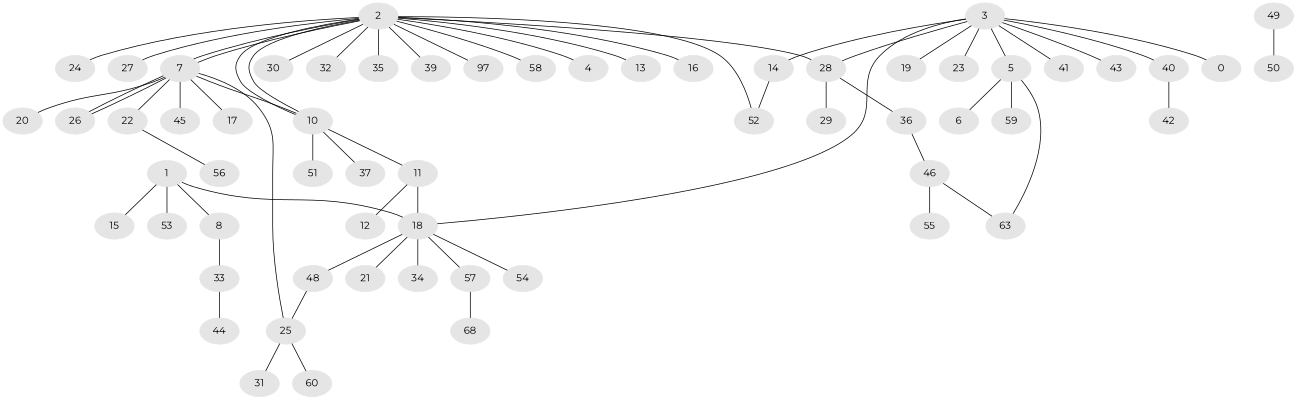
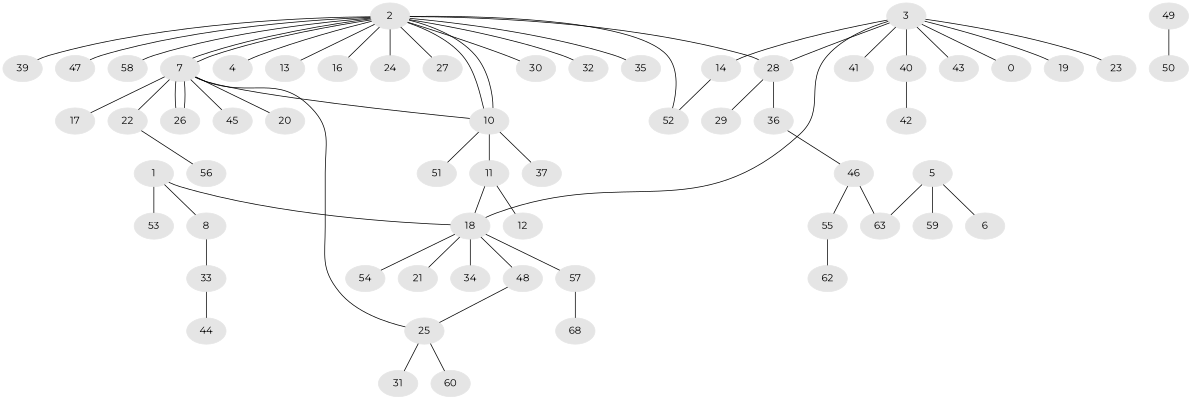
edge "3" -- "5": removed
node "97": label "97" -> "47"
node "15": removed
node "62": added
